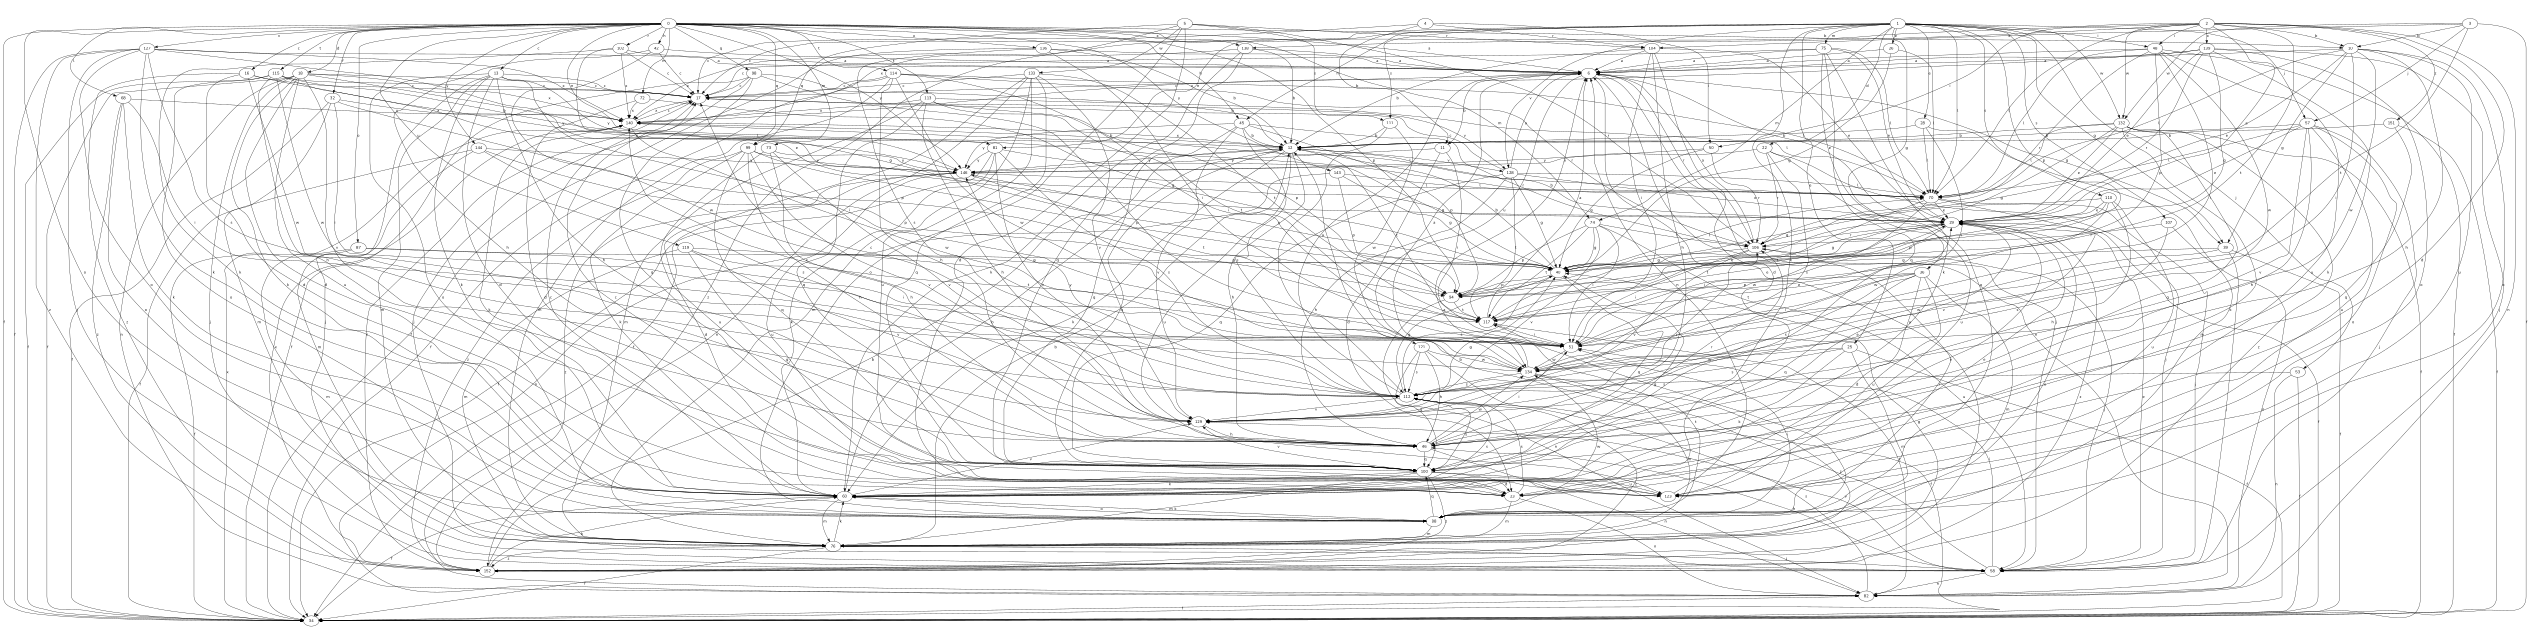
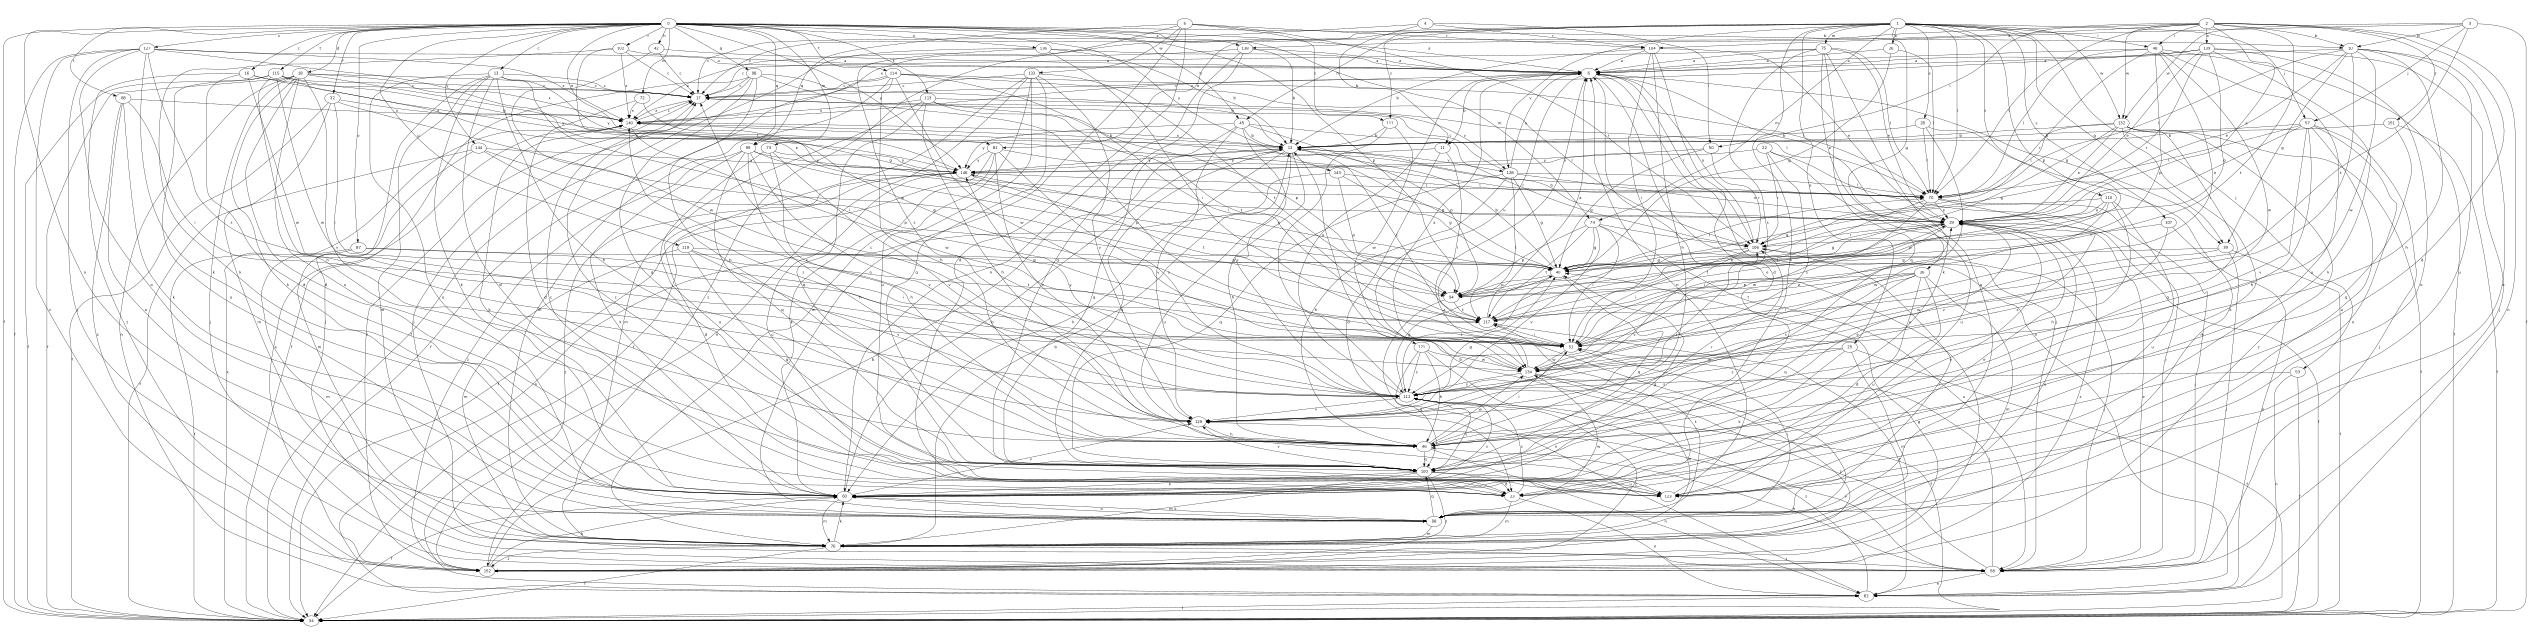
edge "1" -> "22": removed, label "d"
edge "72" -> "40": now "72" -> "117"
edge "75" -> "112": added, label "s"
edge "42" -> "46": now "98" -> "46"
